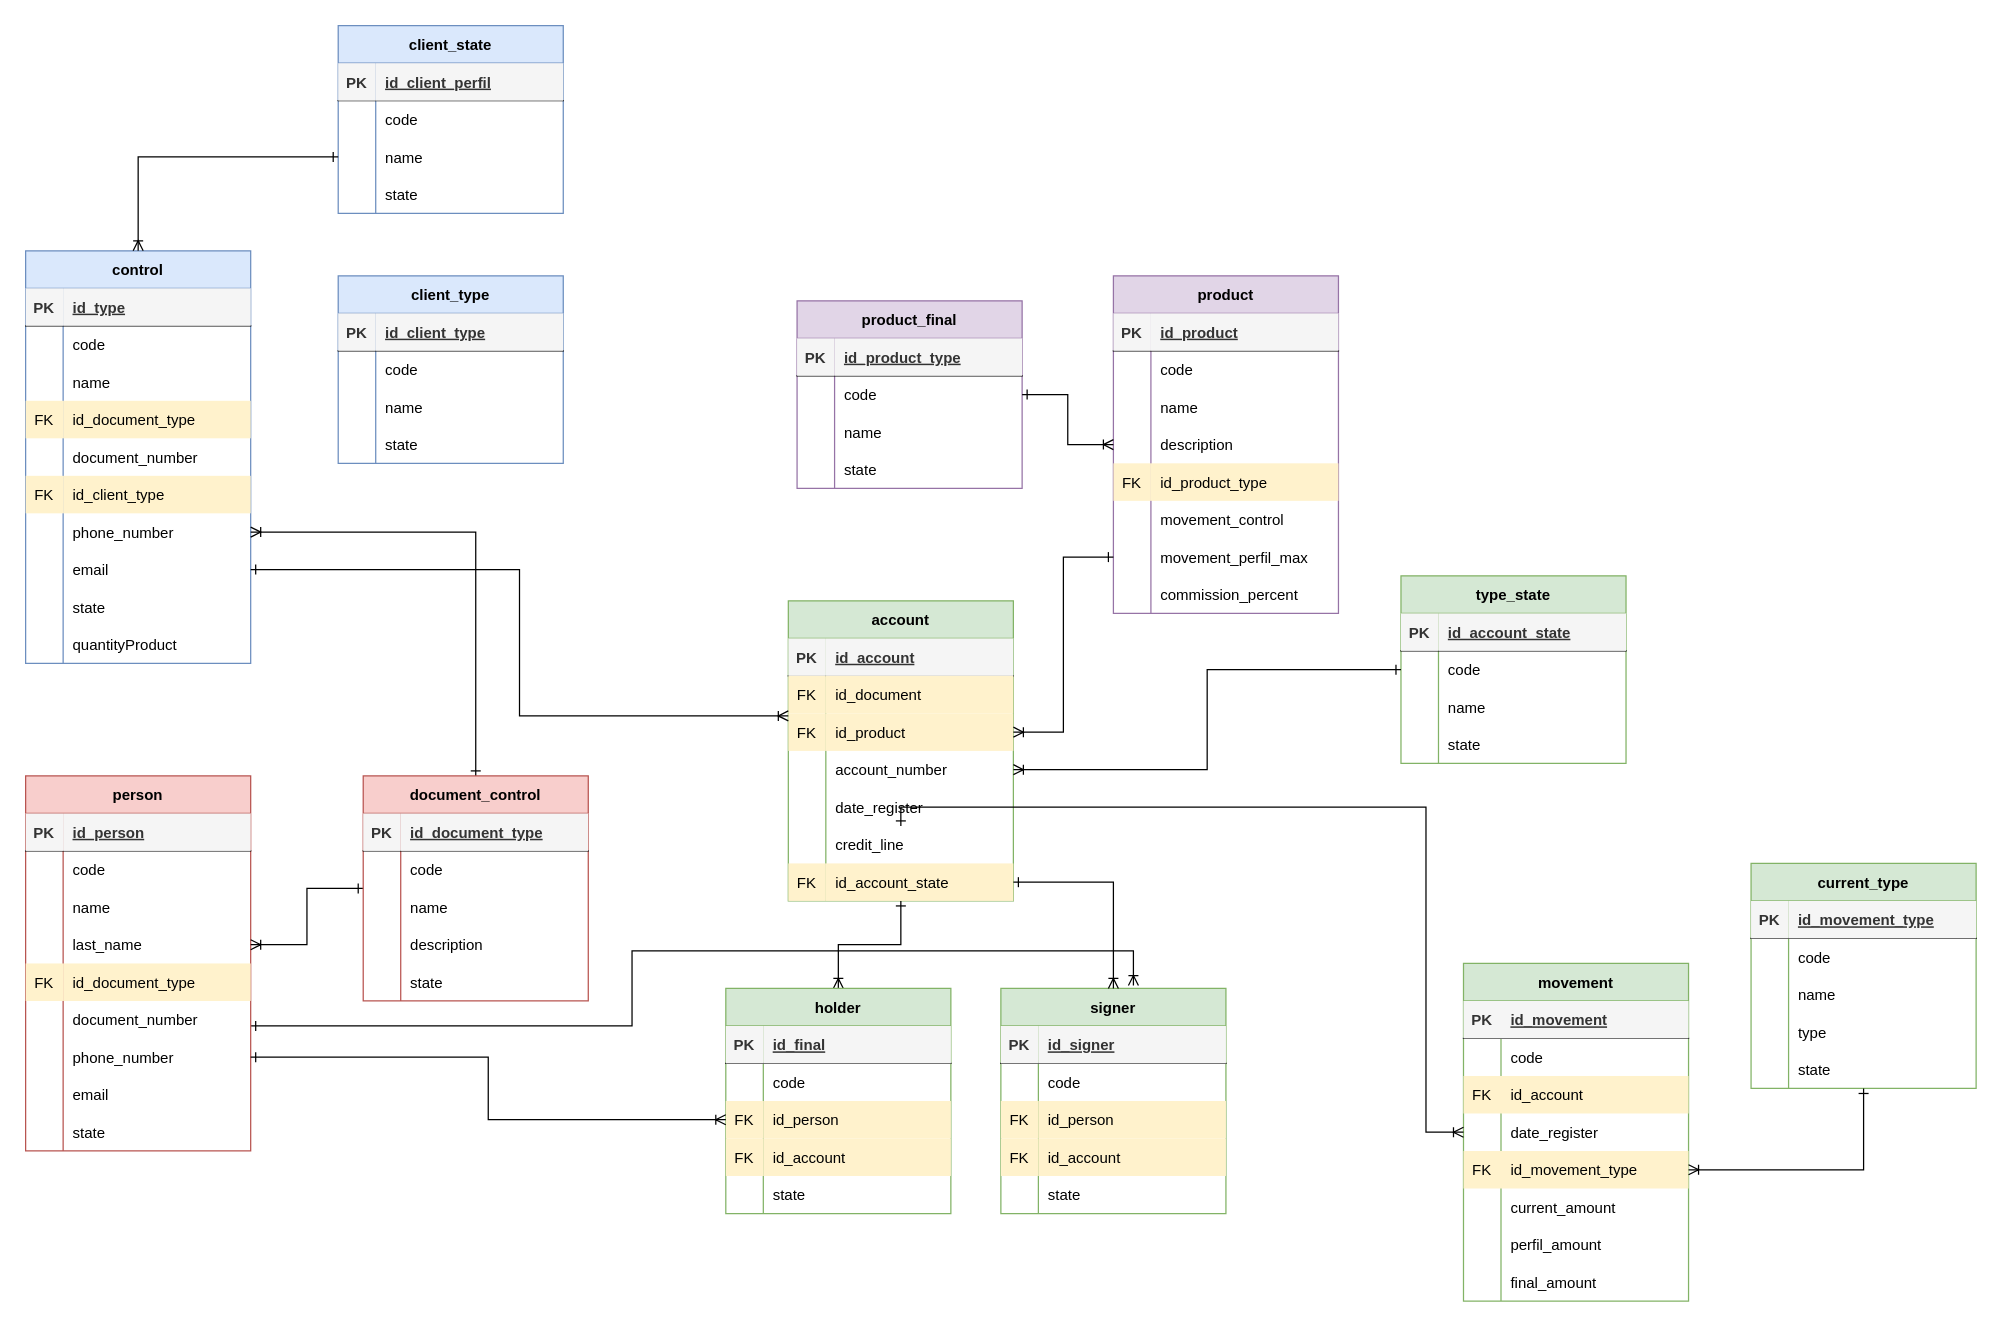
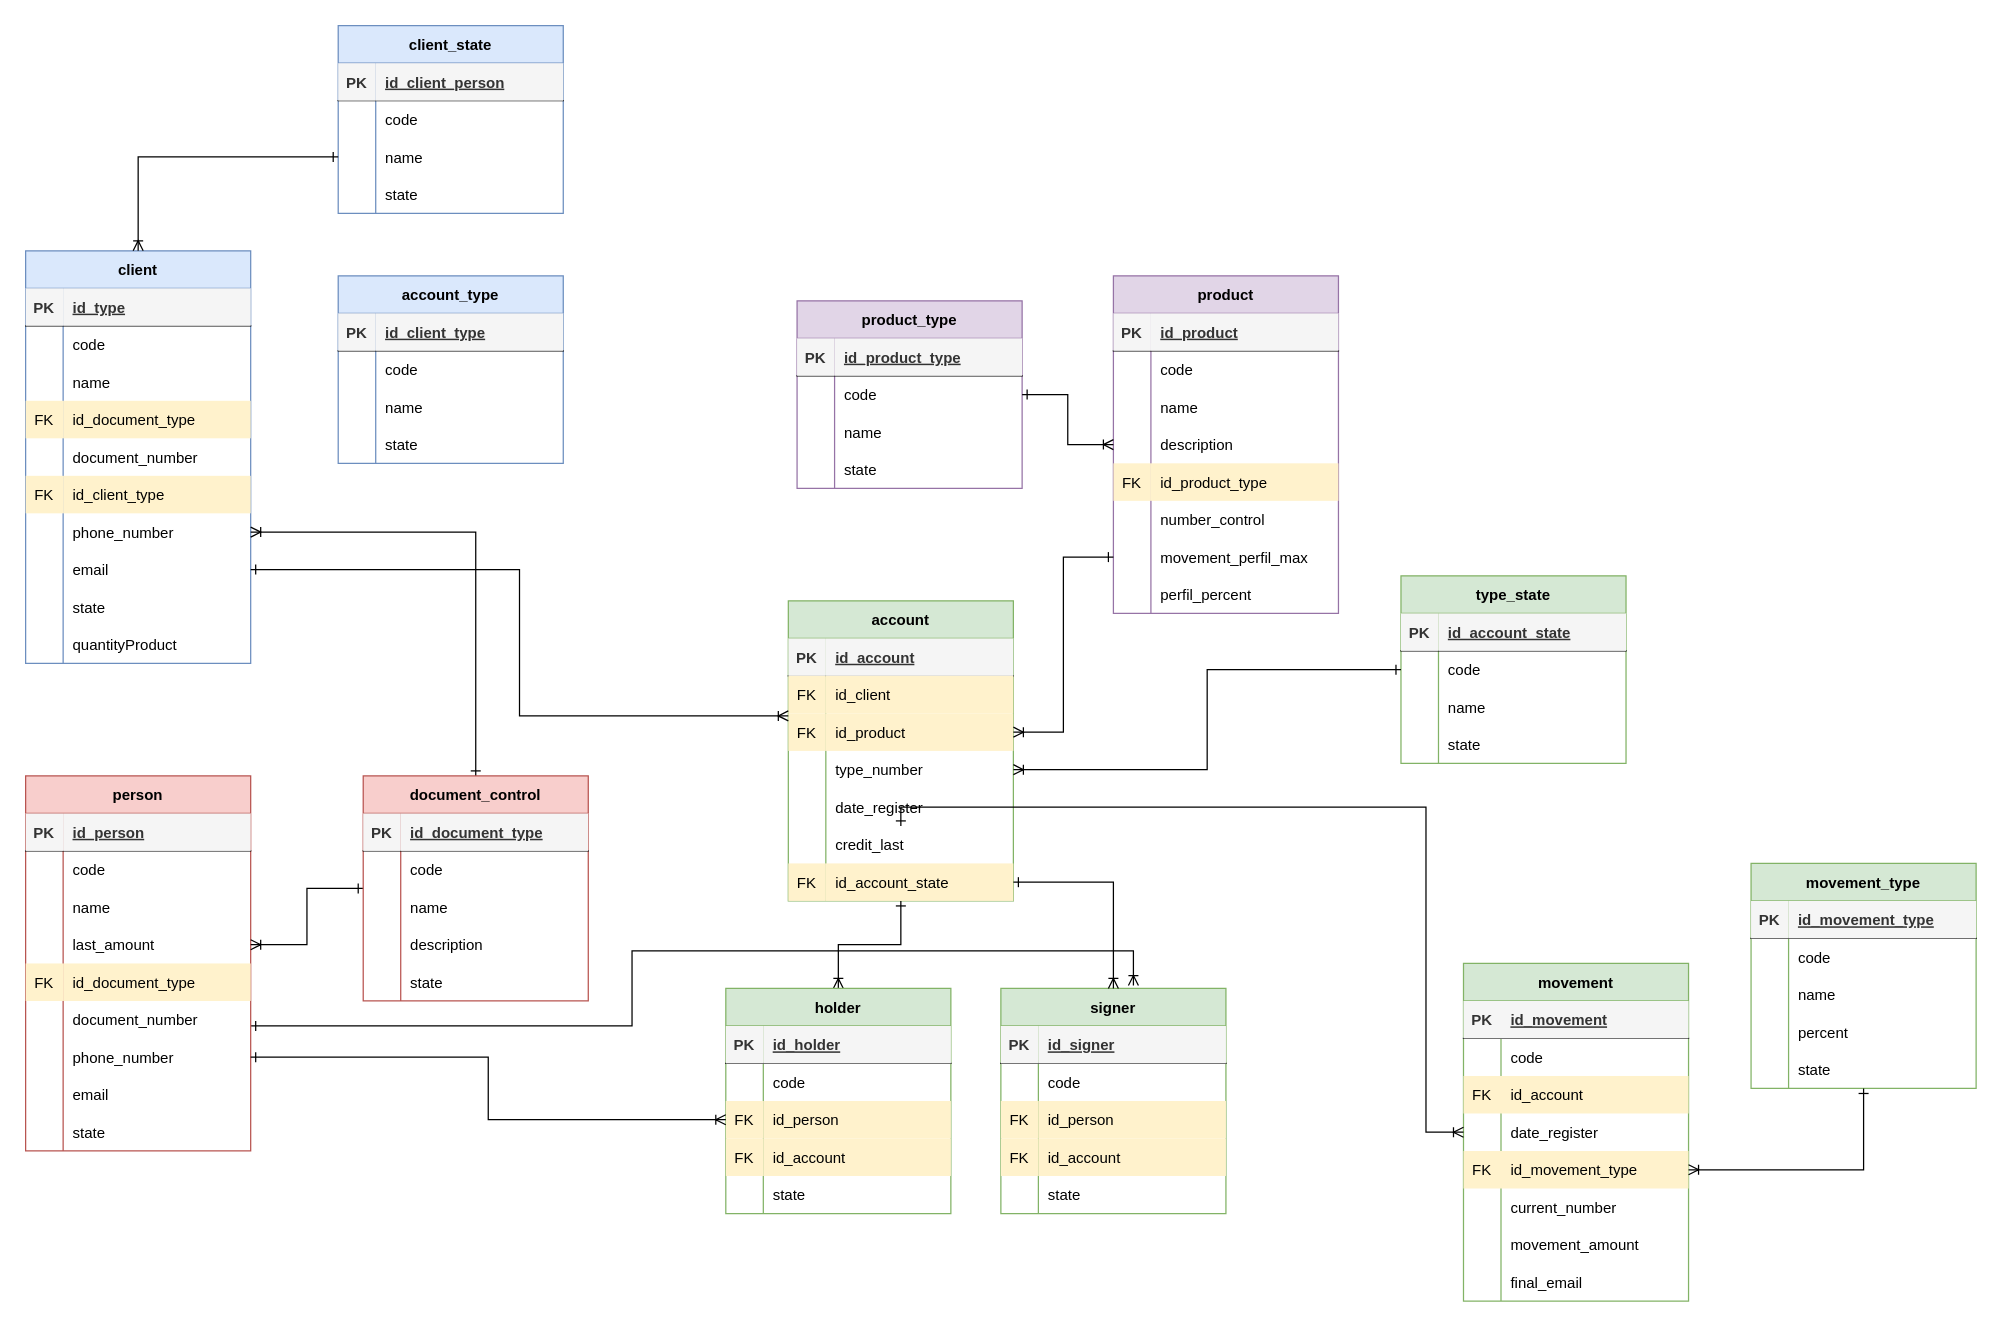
node "id_client_perfil": label "id_client_perfil" -> "id_client_person"
node "control": label "control" -> "client"
node "client_type": label "client_type" -> "account_type"
node "product_final": label "product_final" -> "product_type"
node "movement_control": label "movement_control" -> "number_control"
node "commission_percent": label "commission_percent" -> "perfil_percent"
node "id_document": label "id_document" -> "id_client"
node "account_number": label "account_number" -> "type_number"
node "credit_line": label "credit_line" -> "credit_last"
node "current_type": label "current_type" -> "movement_type"
node "last_name": label "last_name" -> "last_amount"
node "type": label "type" -> "percent"
node "id_final": label "id_final" -> "id_holder"
node "current_amount": label "current_amount" -> "current_number"
node "perfil_amount": label "perfil_amount" -> "movement_amount"
node "final_amount": label "final_amount" -> "final_email"
